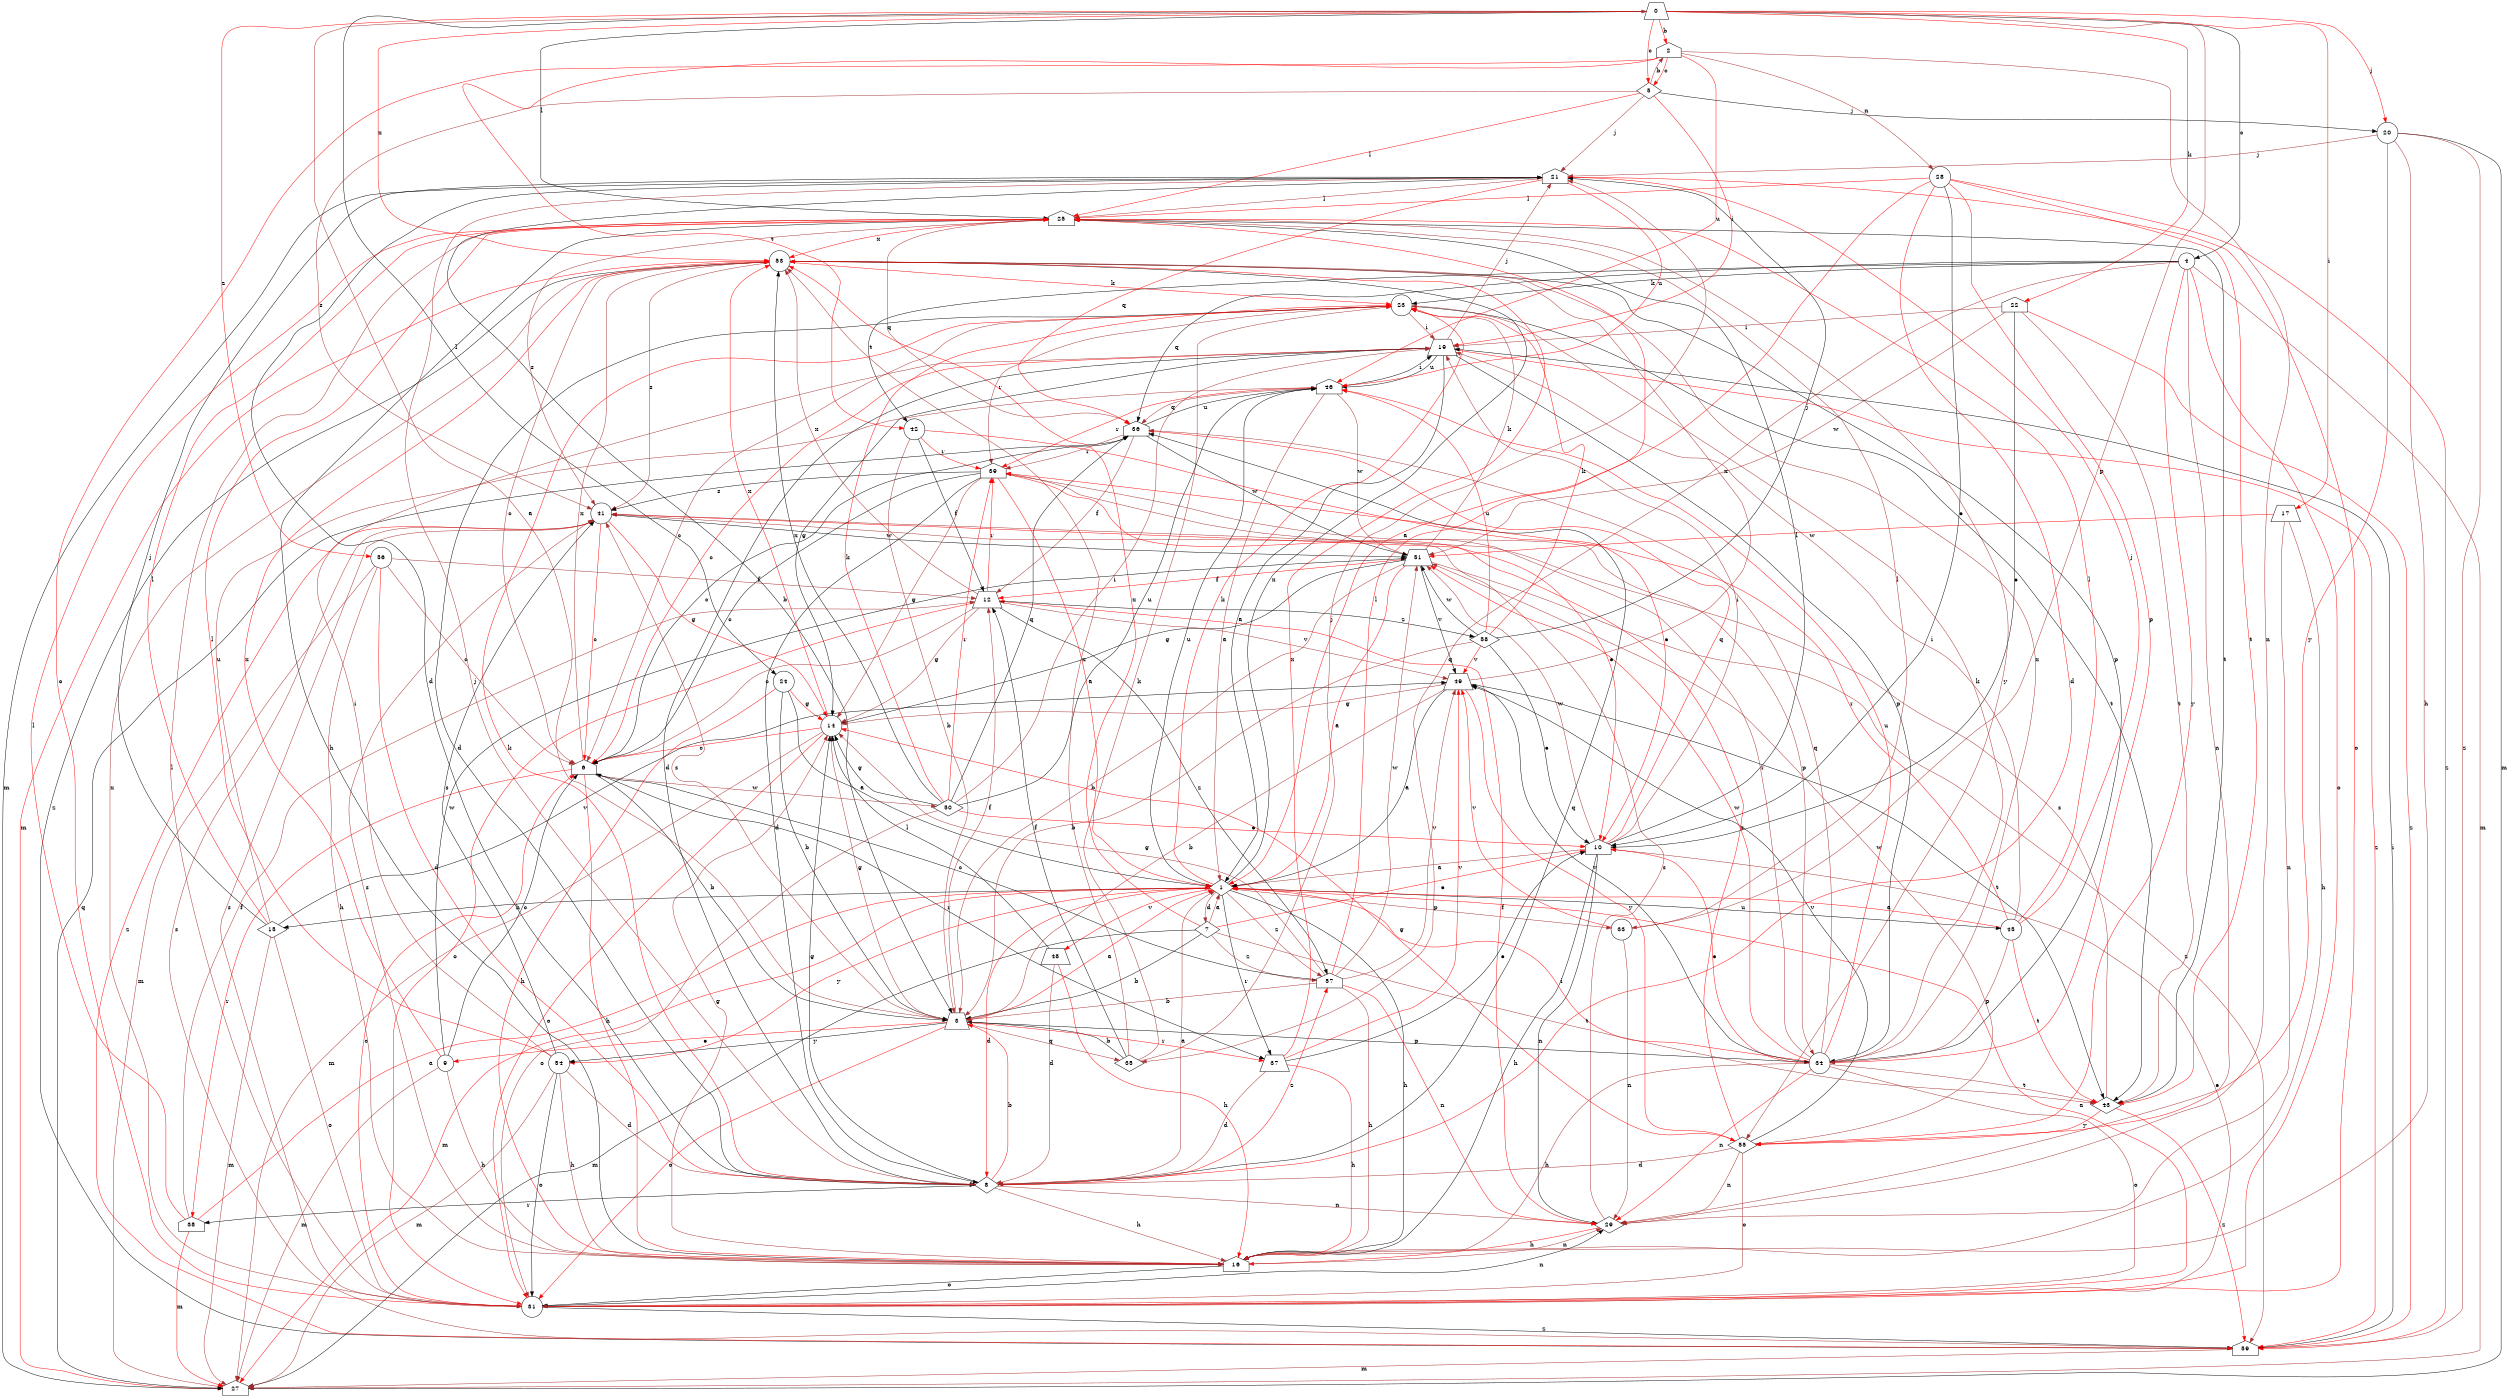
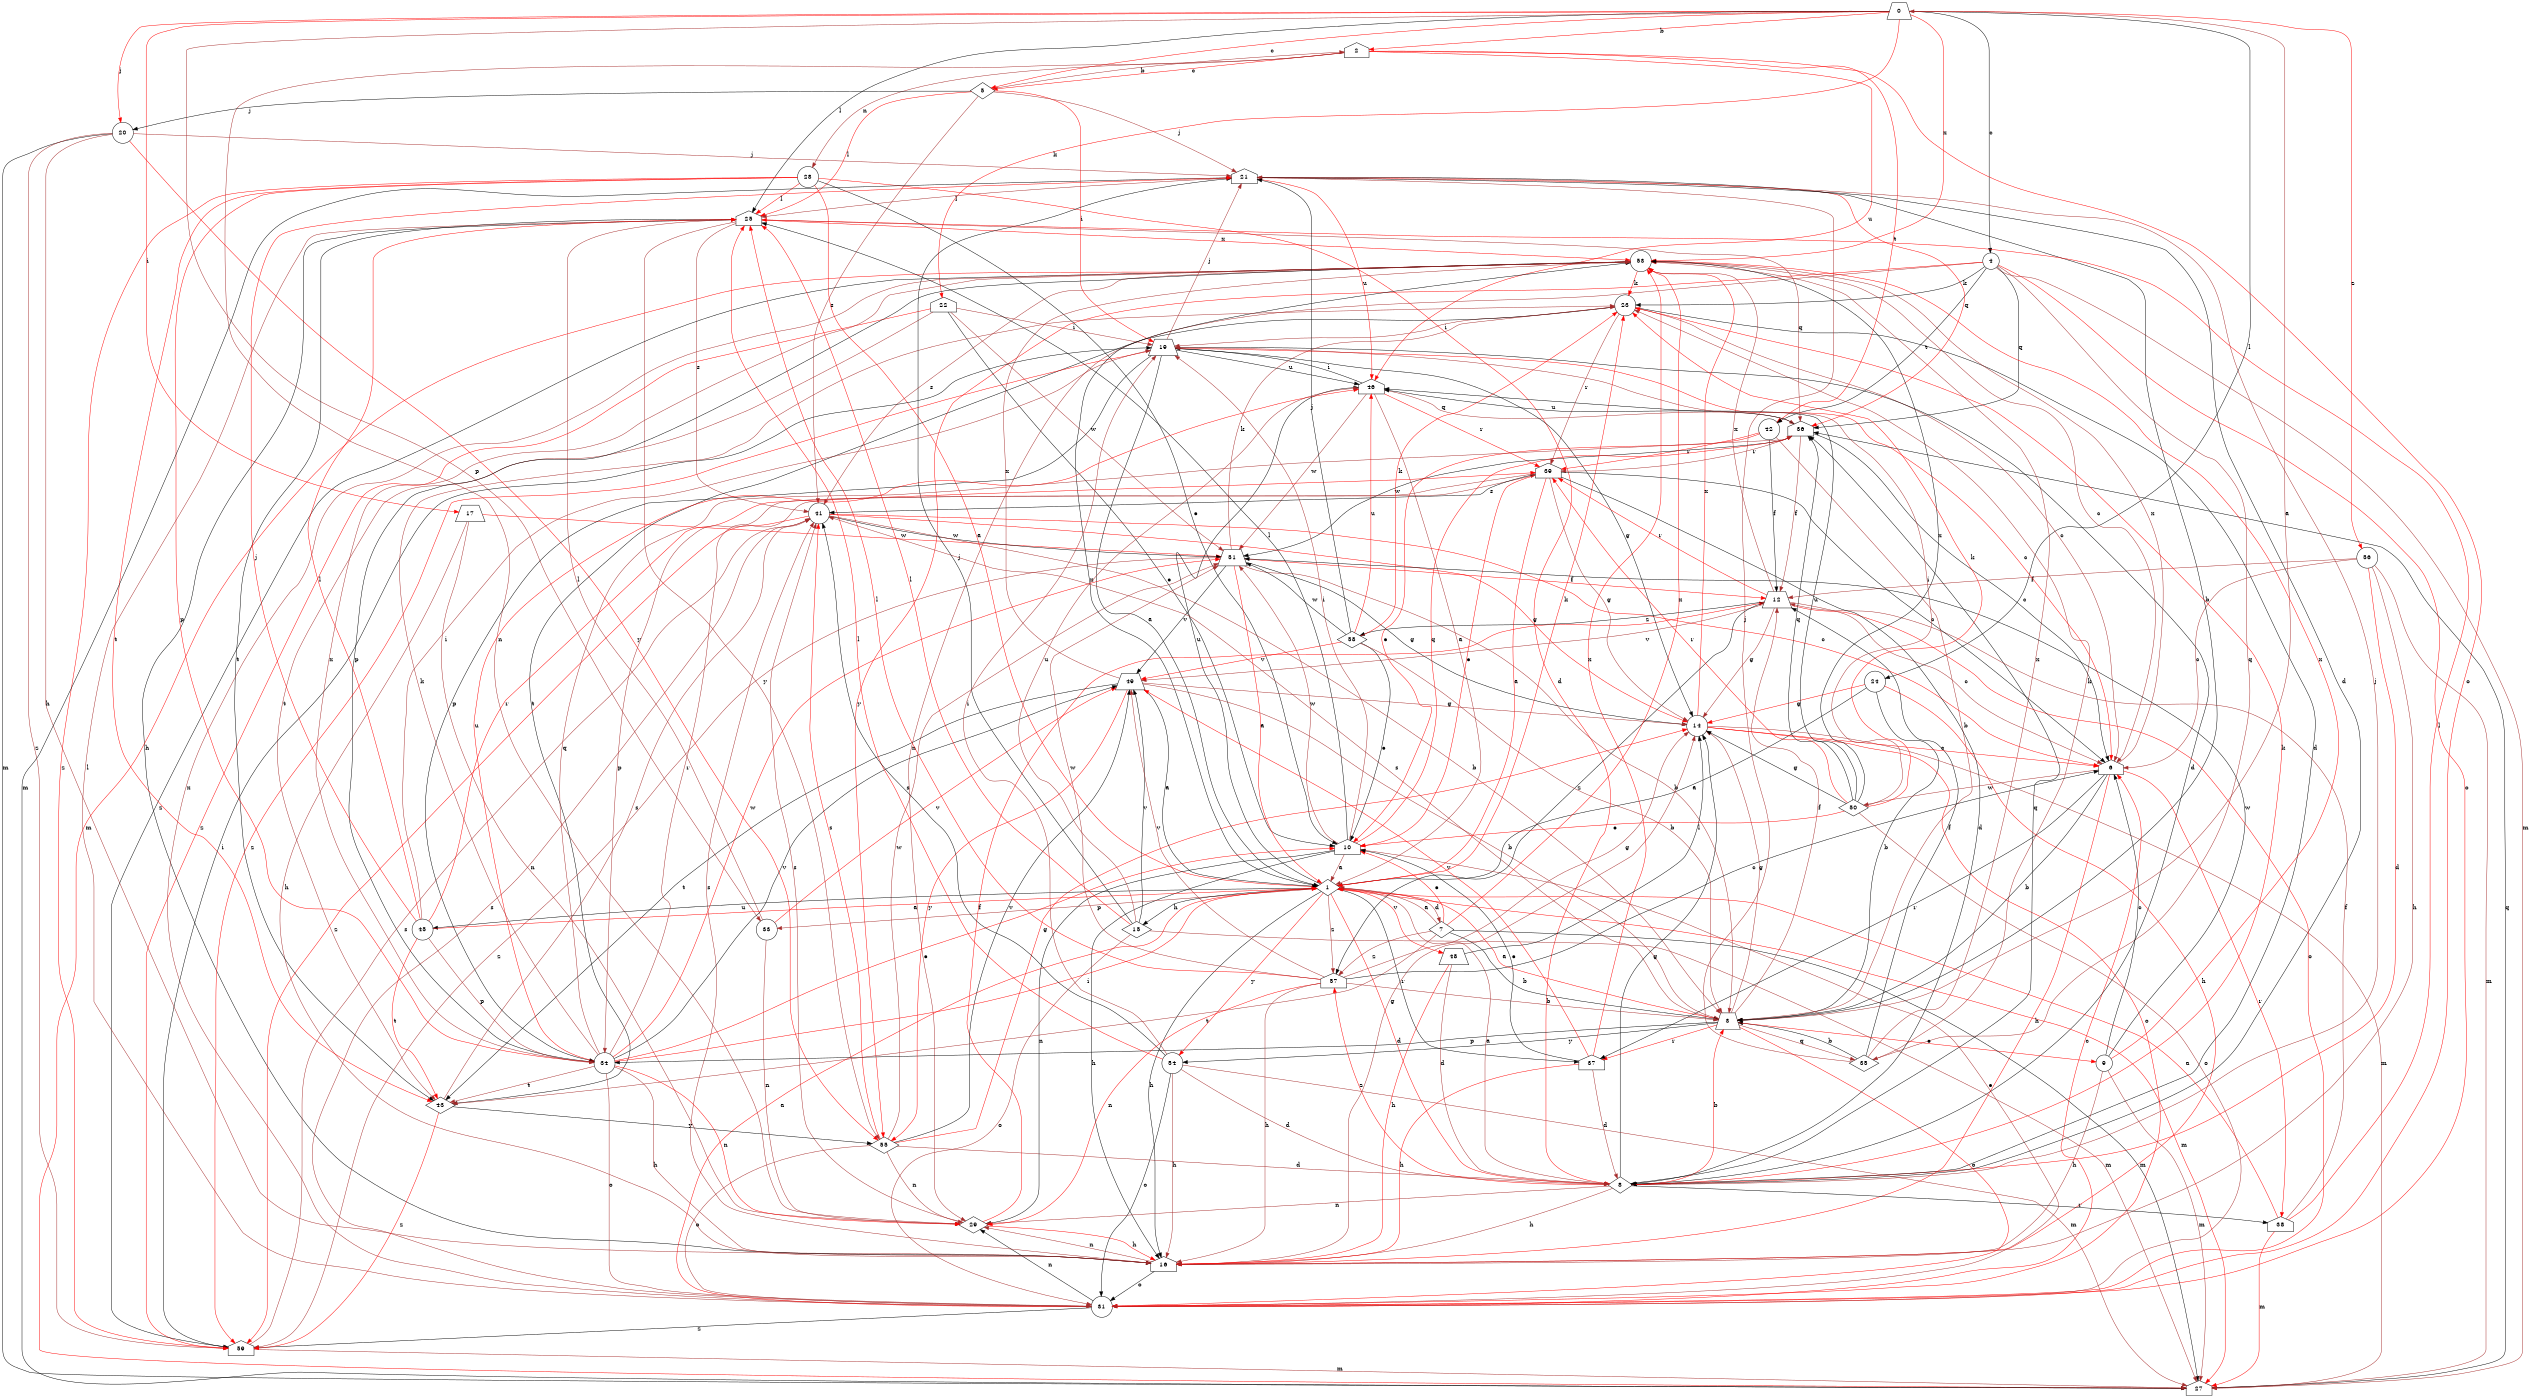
edge "41" -> "3": added, label "b"
node "37": shape trapezium -> house
edge "43" -> "55": color red -> black
edge "21" -> "31": removed, label "o"
